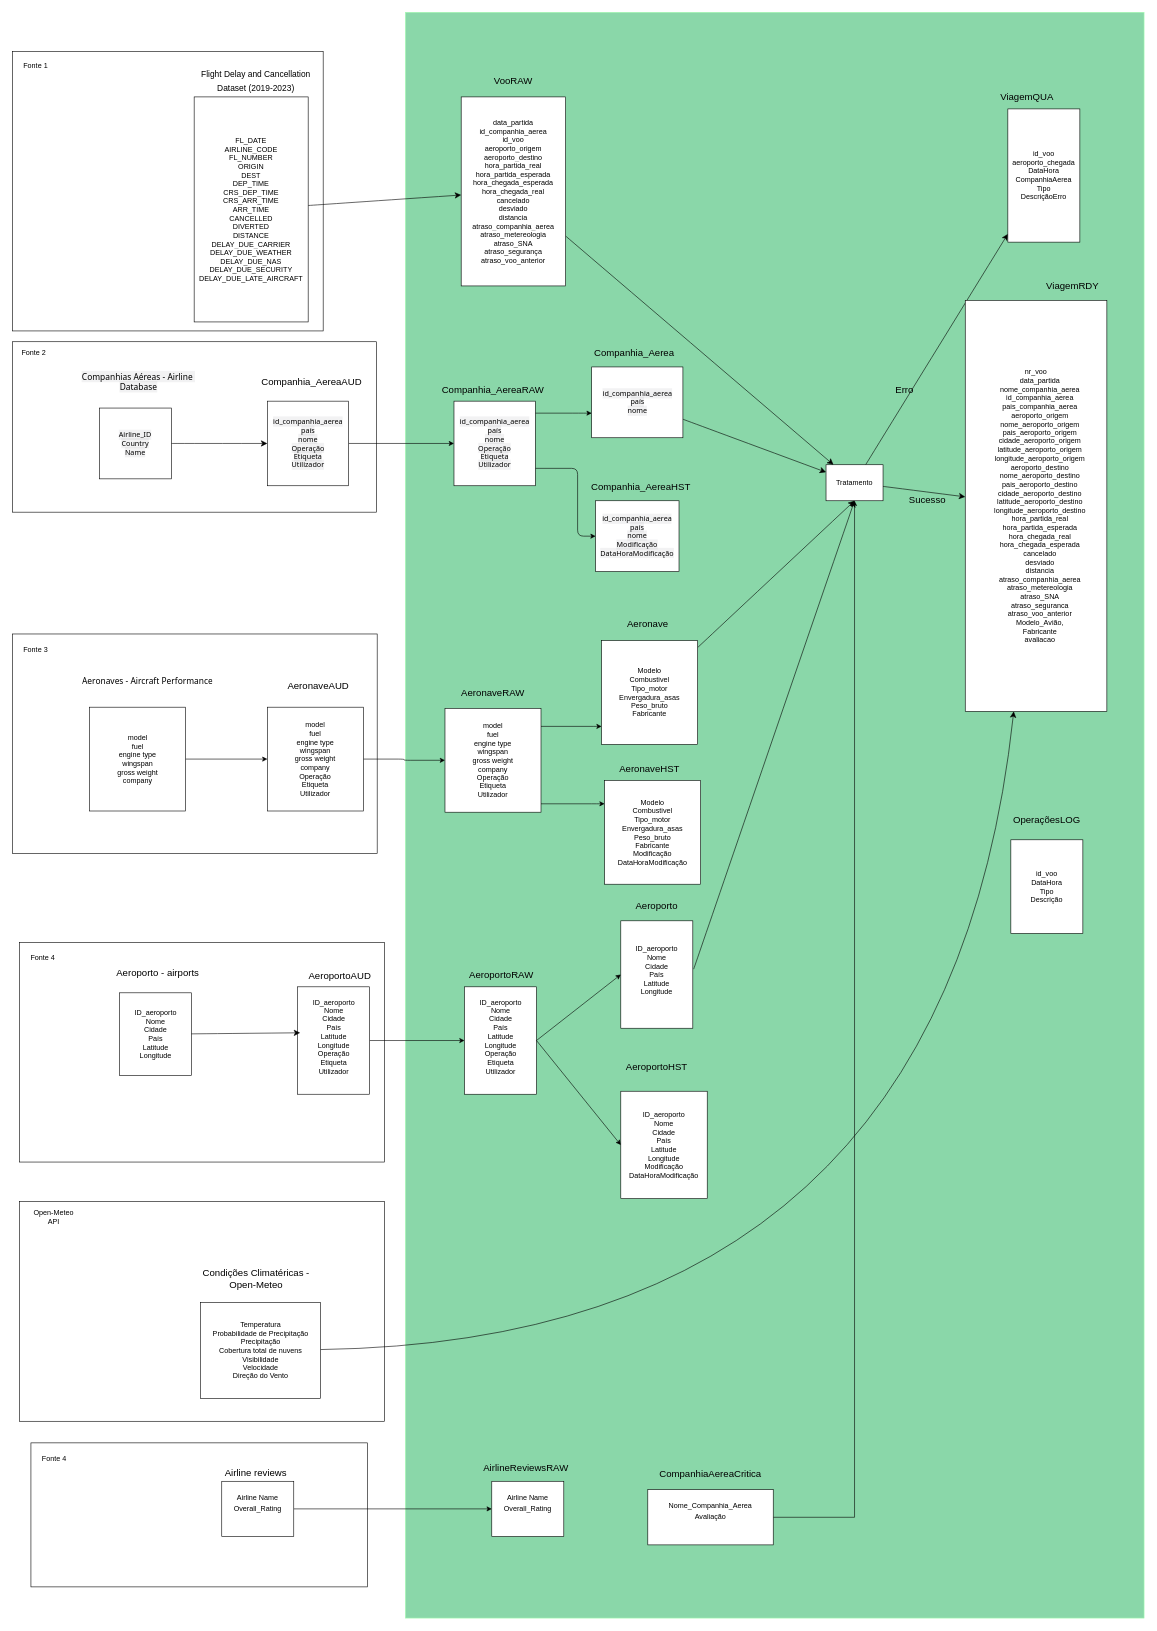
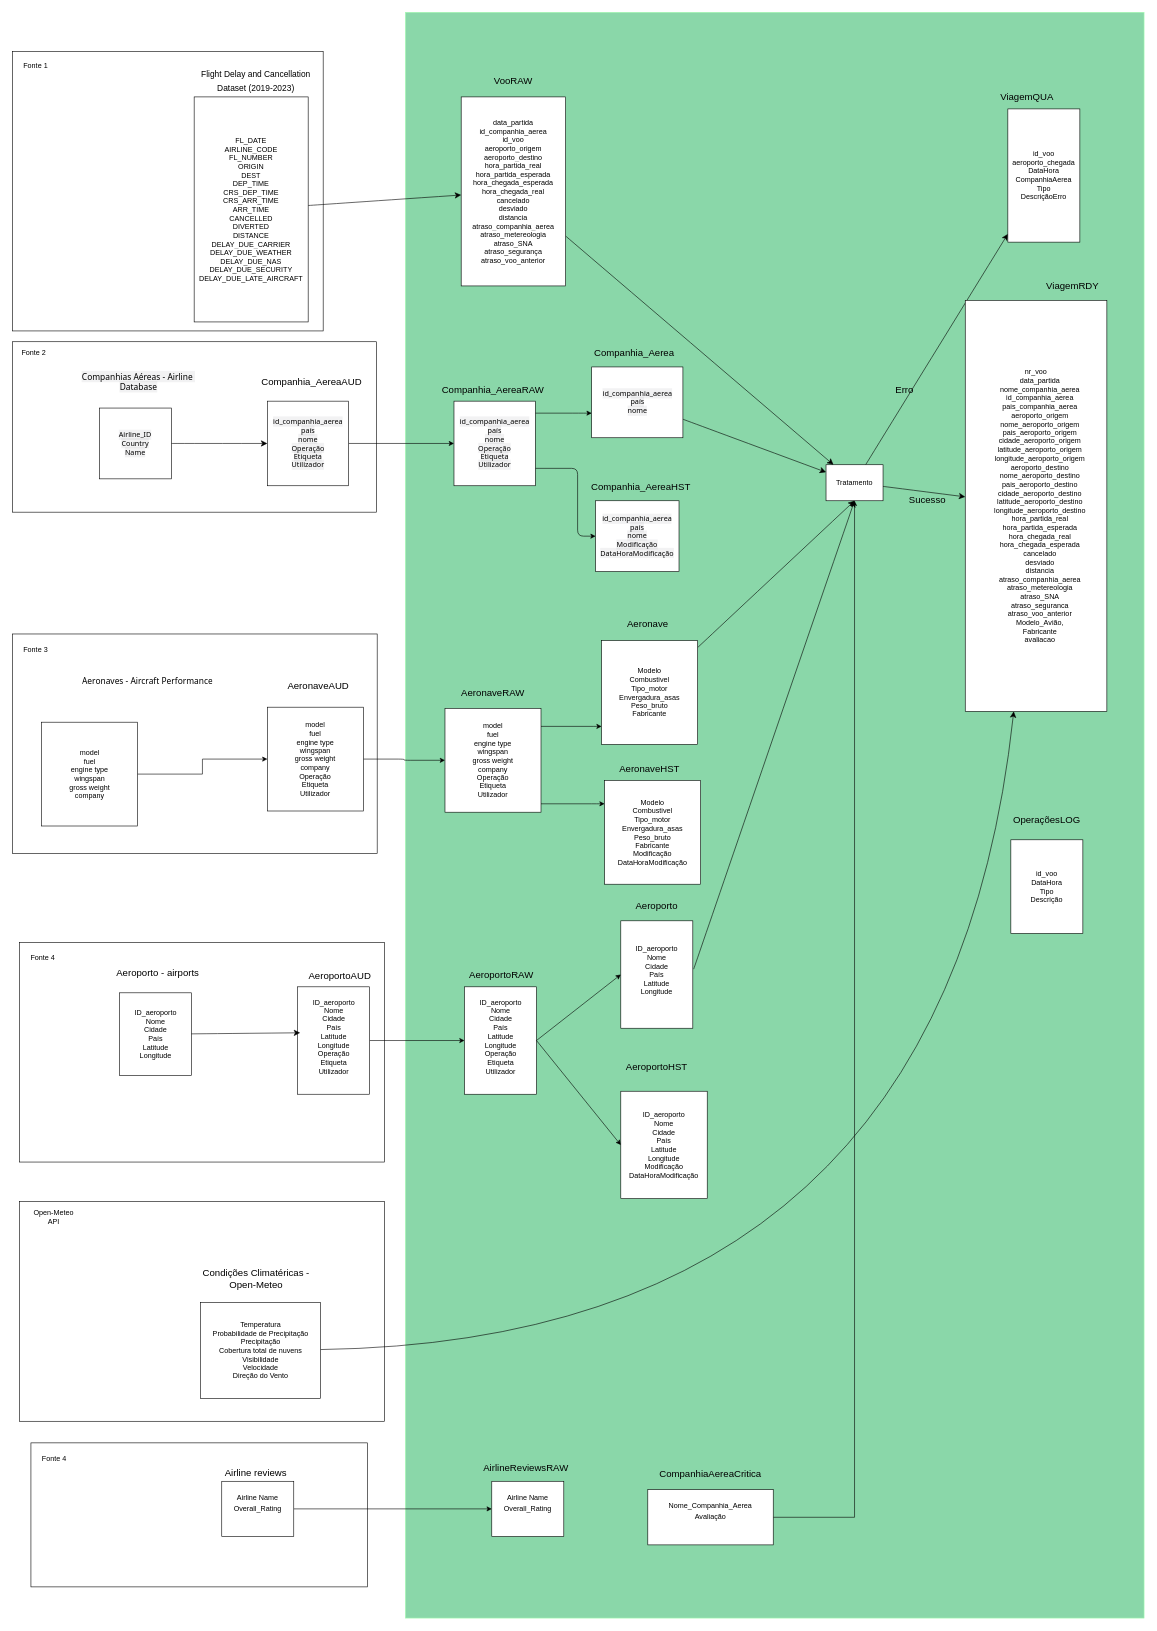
node "model fuel engine type wingspan gross weight company": moved (137, 759) -> (89, 774)
